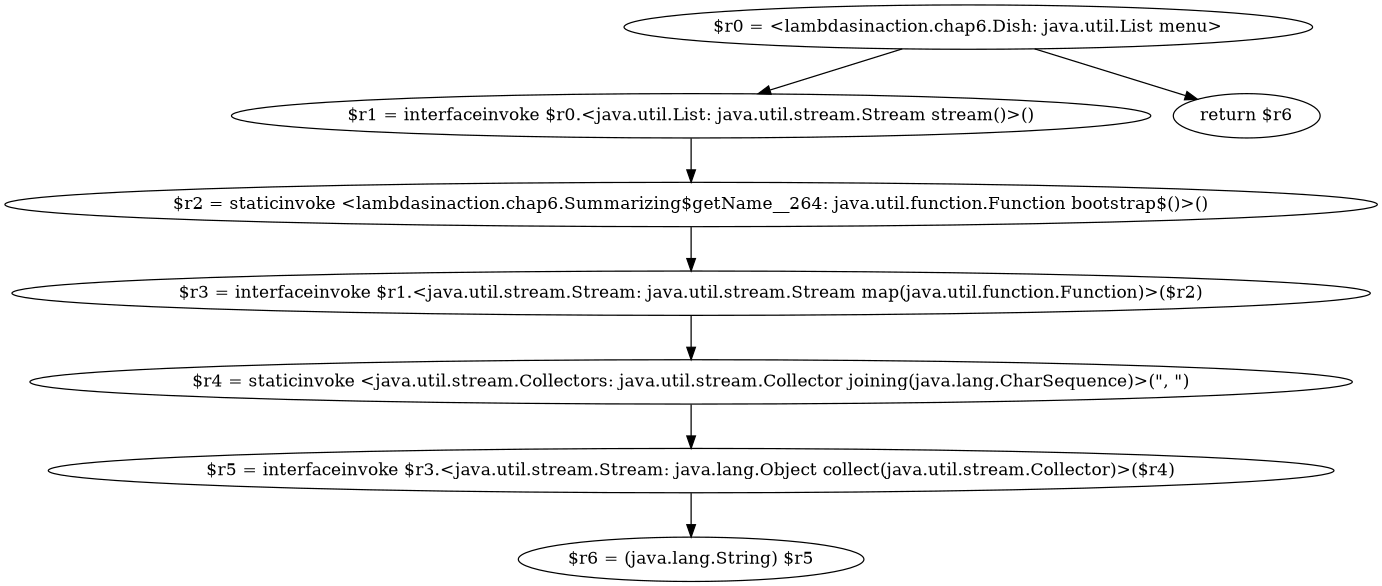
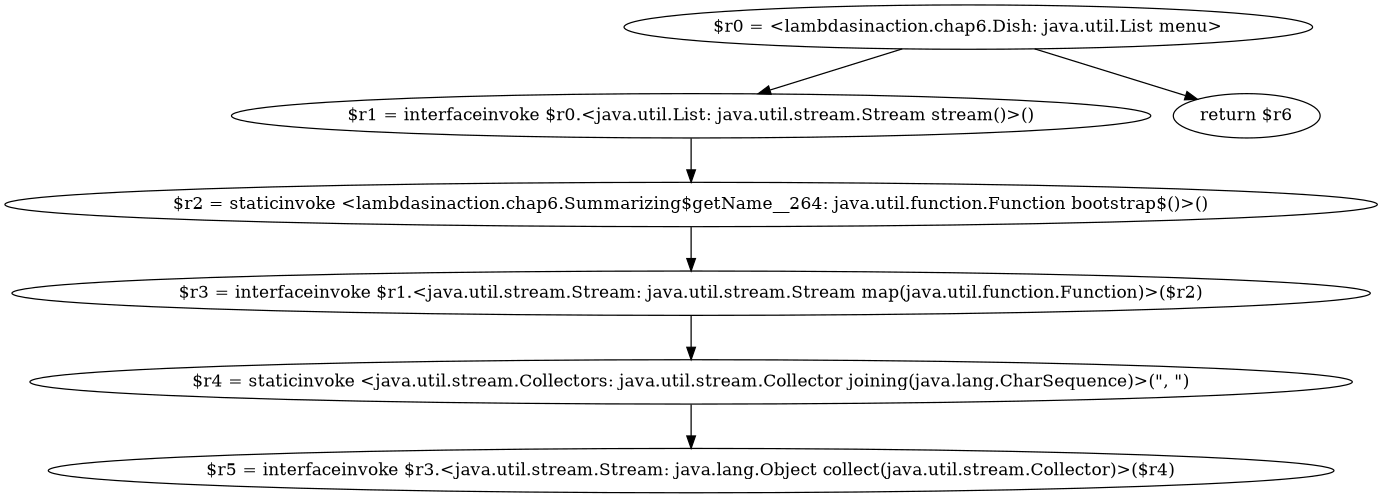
node "$r6 = (java.lang.String) $r5": removed
